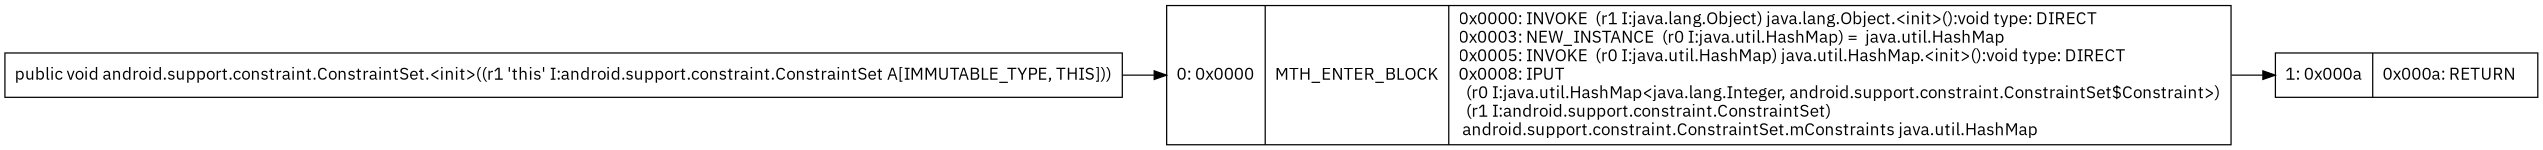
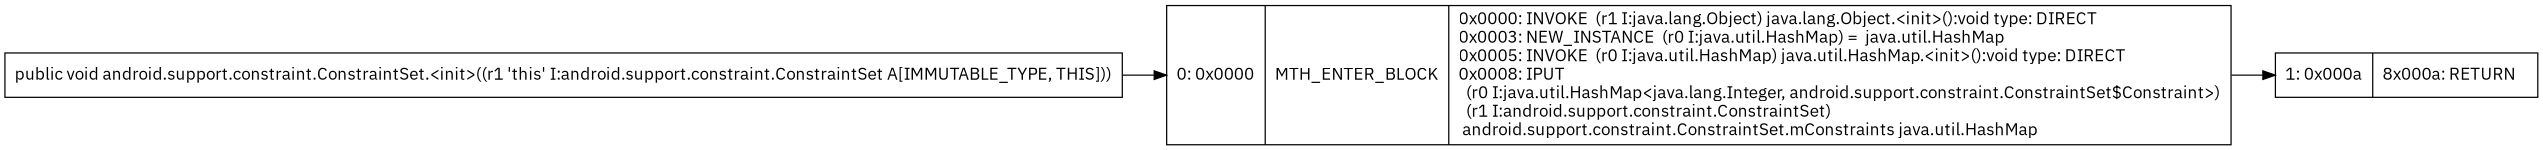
node "1: 0x000a": text "0x000a: RETURN" -> "8x000a: RETURN"
